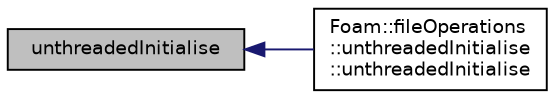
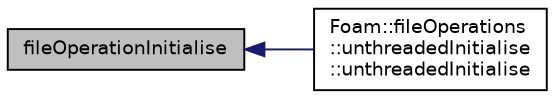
node "unthreadedInitialise": label "unthreadedInitialise" -> "fileOperationInitialise"
